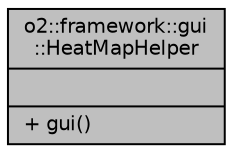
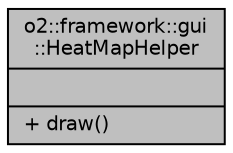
node "o2::framework::gui": text "+ gui()" -> "+ draw()"
